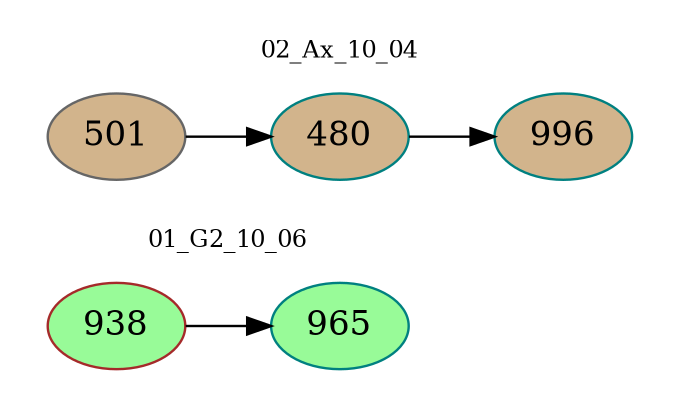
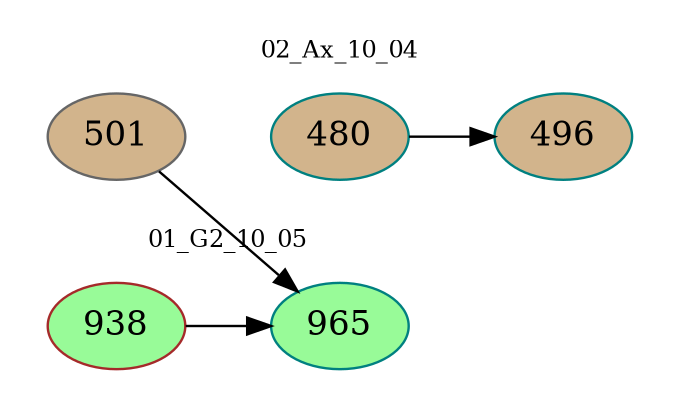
edge "501" -> "480": now "501" -> "965"
node "996": label "996" -> "496"
cluster "01_G2_10_06": label "01_G2_10_06" -> "01_G2_10_05"
